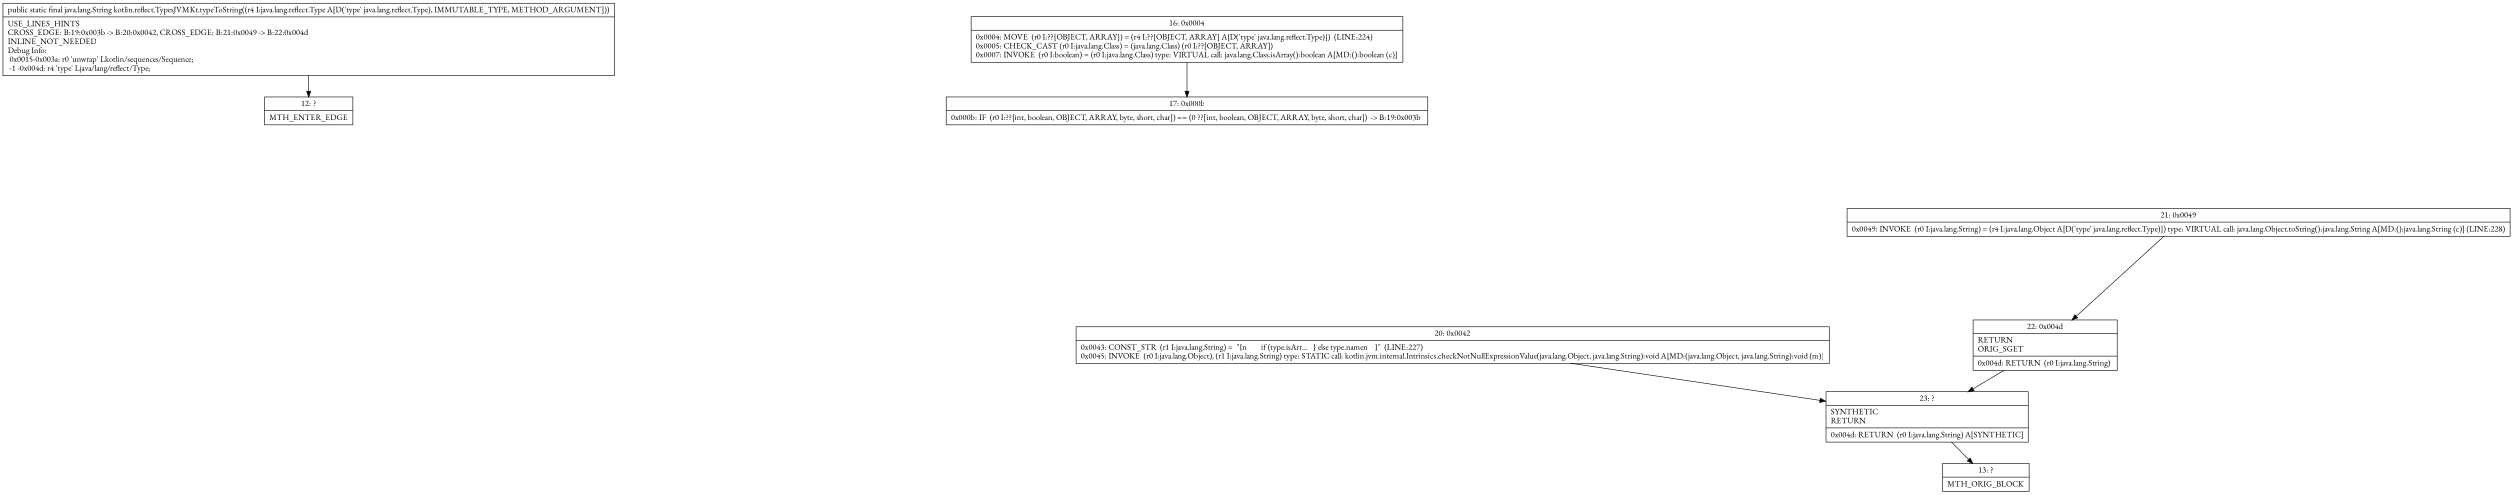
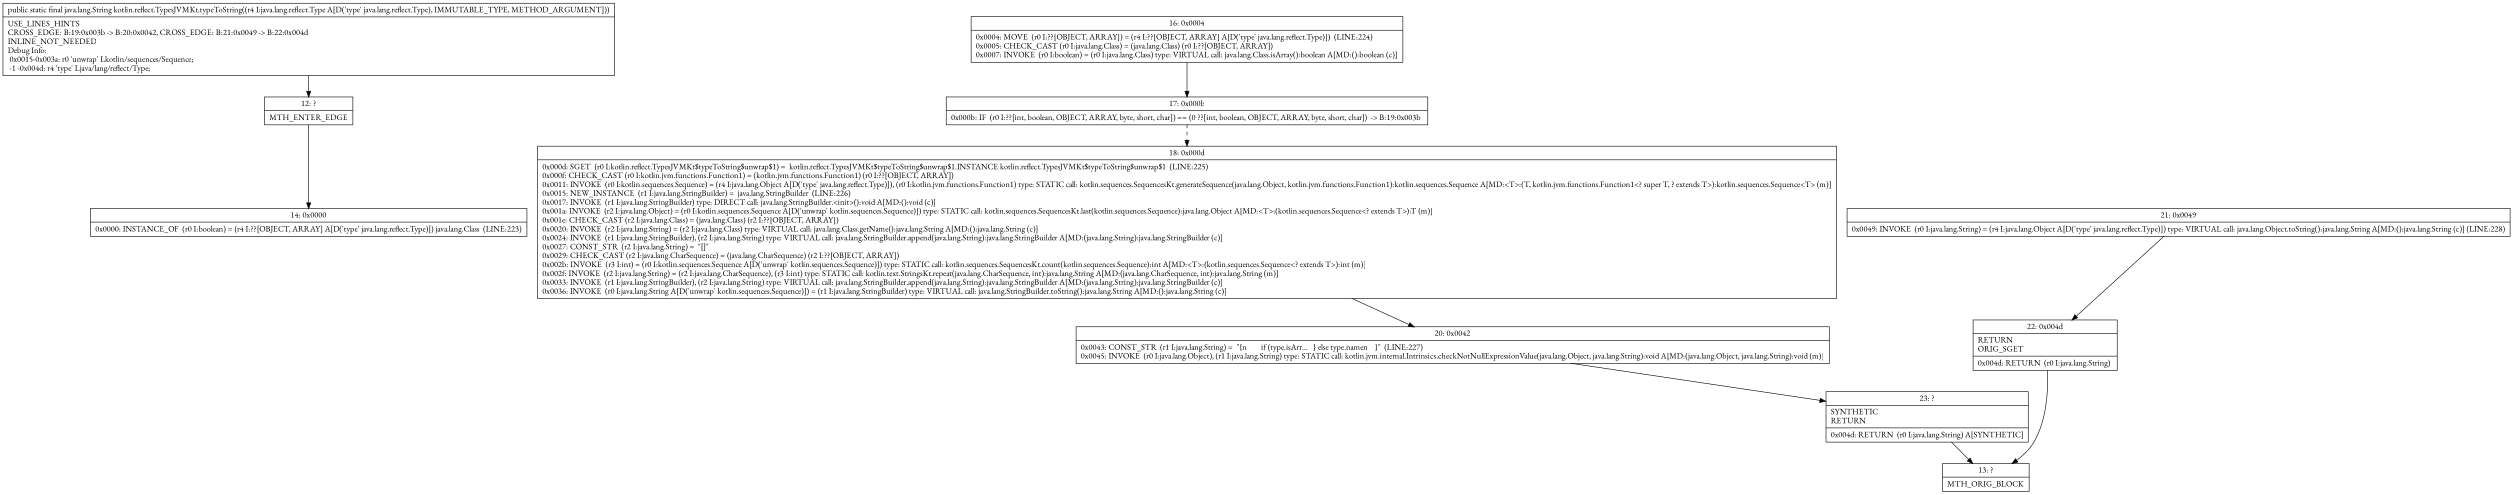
node "14: 0x0000": added
node "18: 0x000d": added
edge "22: 0x004d" -> "23: ?": now "22: 0x004d" -> "13: ?"
